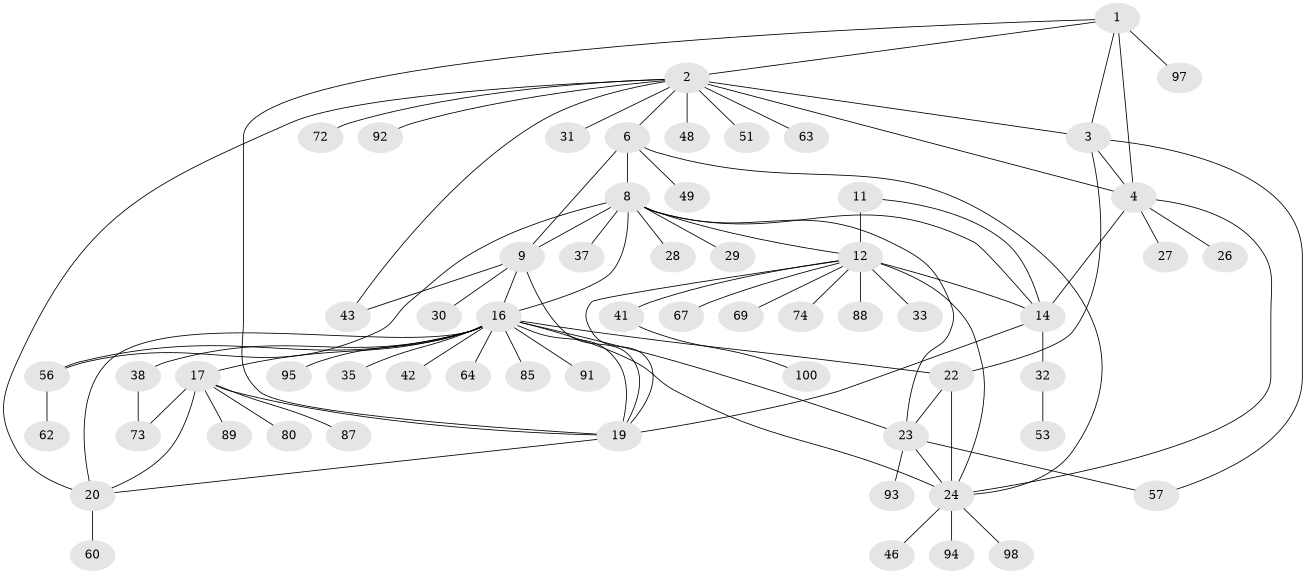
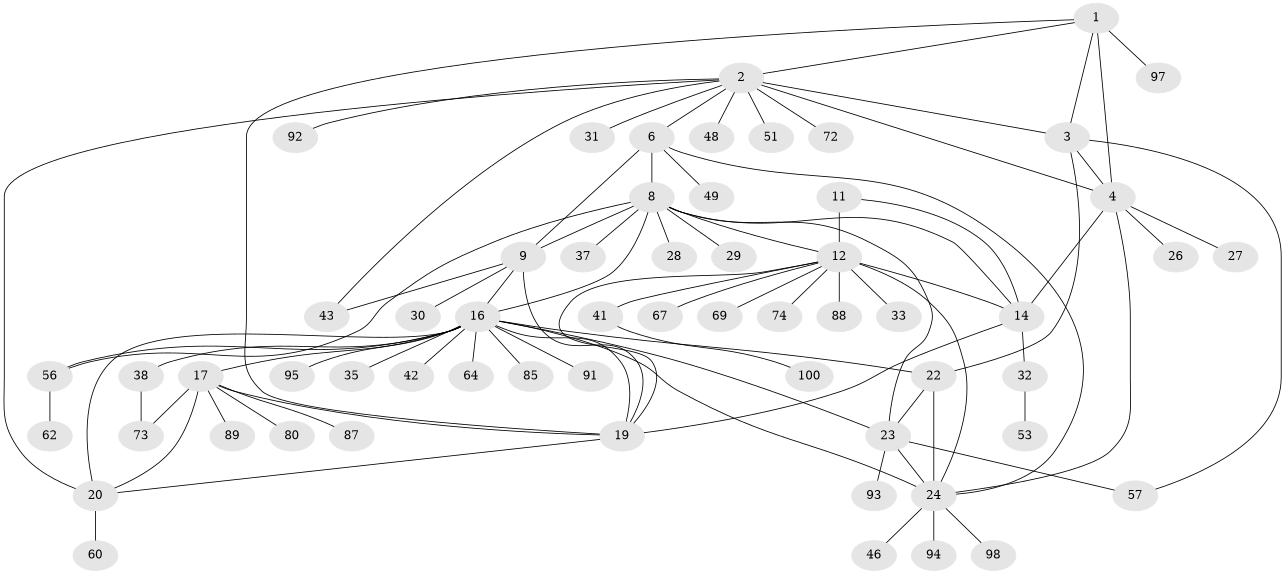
node "63": removed
